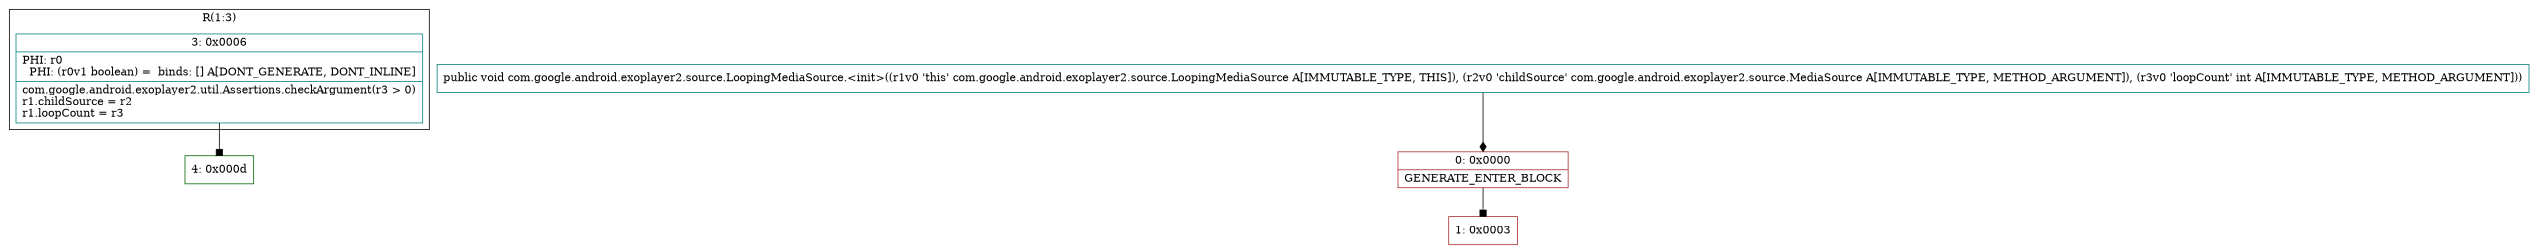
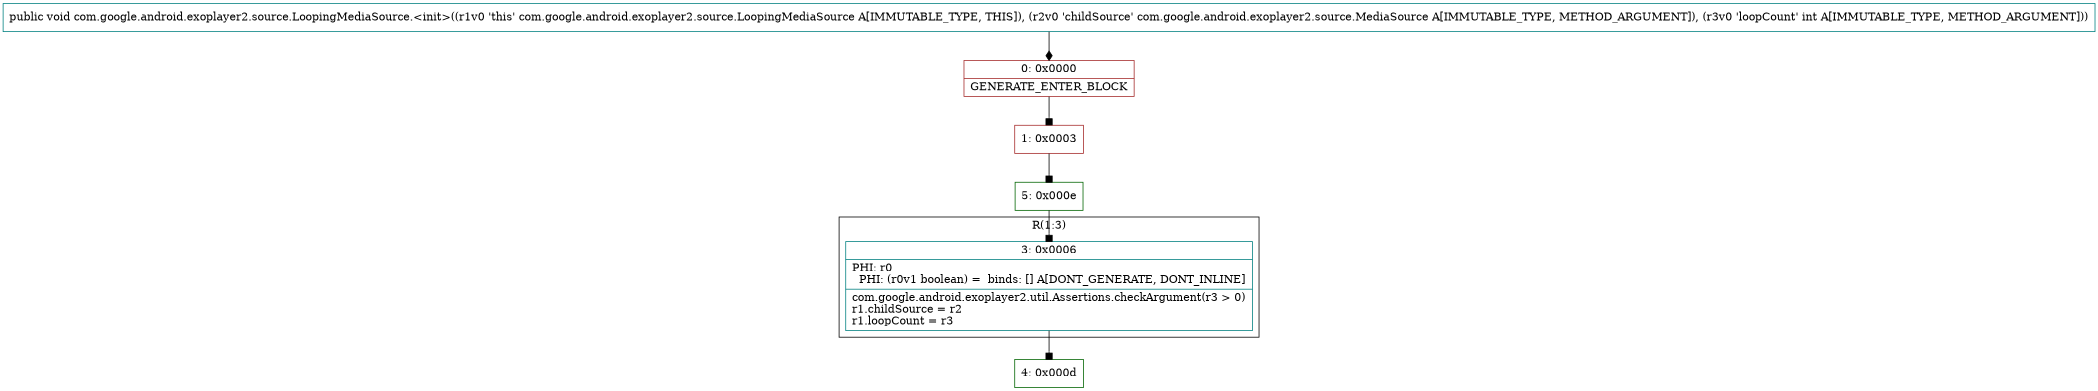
node "5: 0x000e": added
